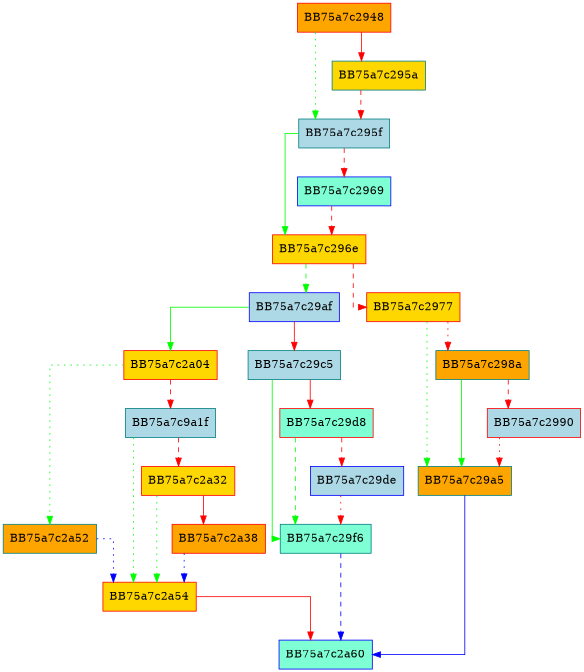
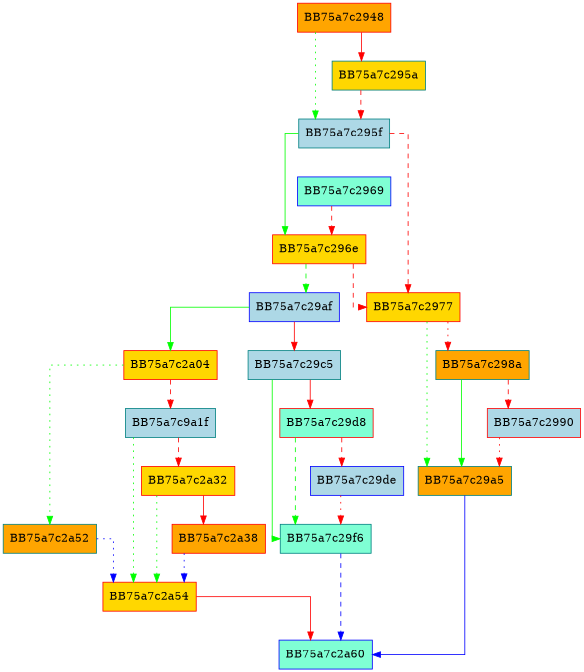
edge "BB75a7c295f" -> "BB75a7c2969": now "BB75a7c295f" -> "BB75a7c2977"
